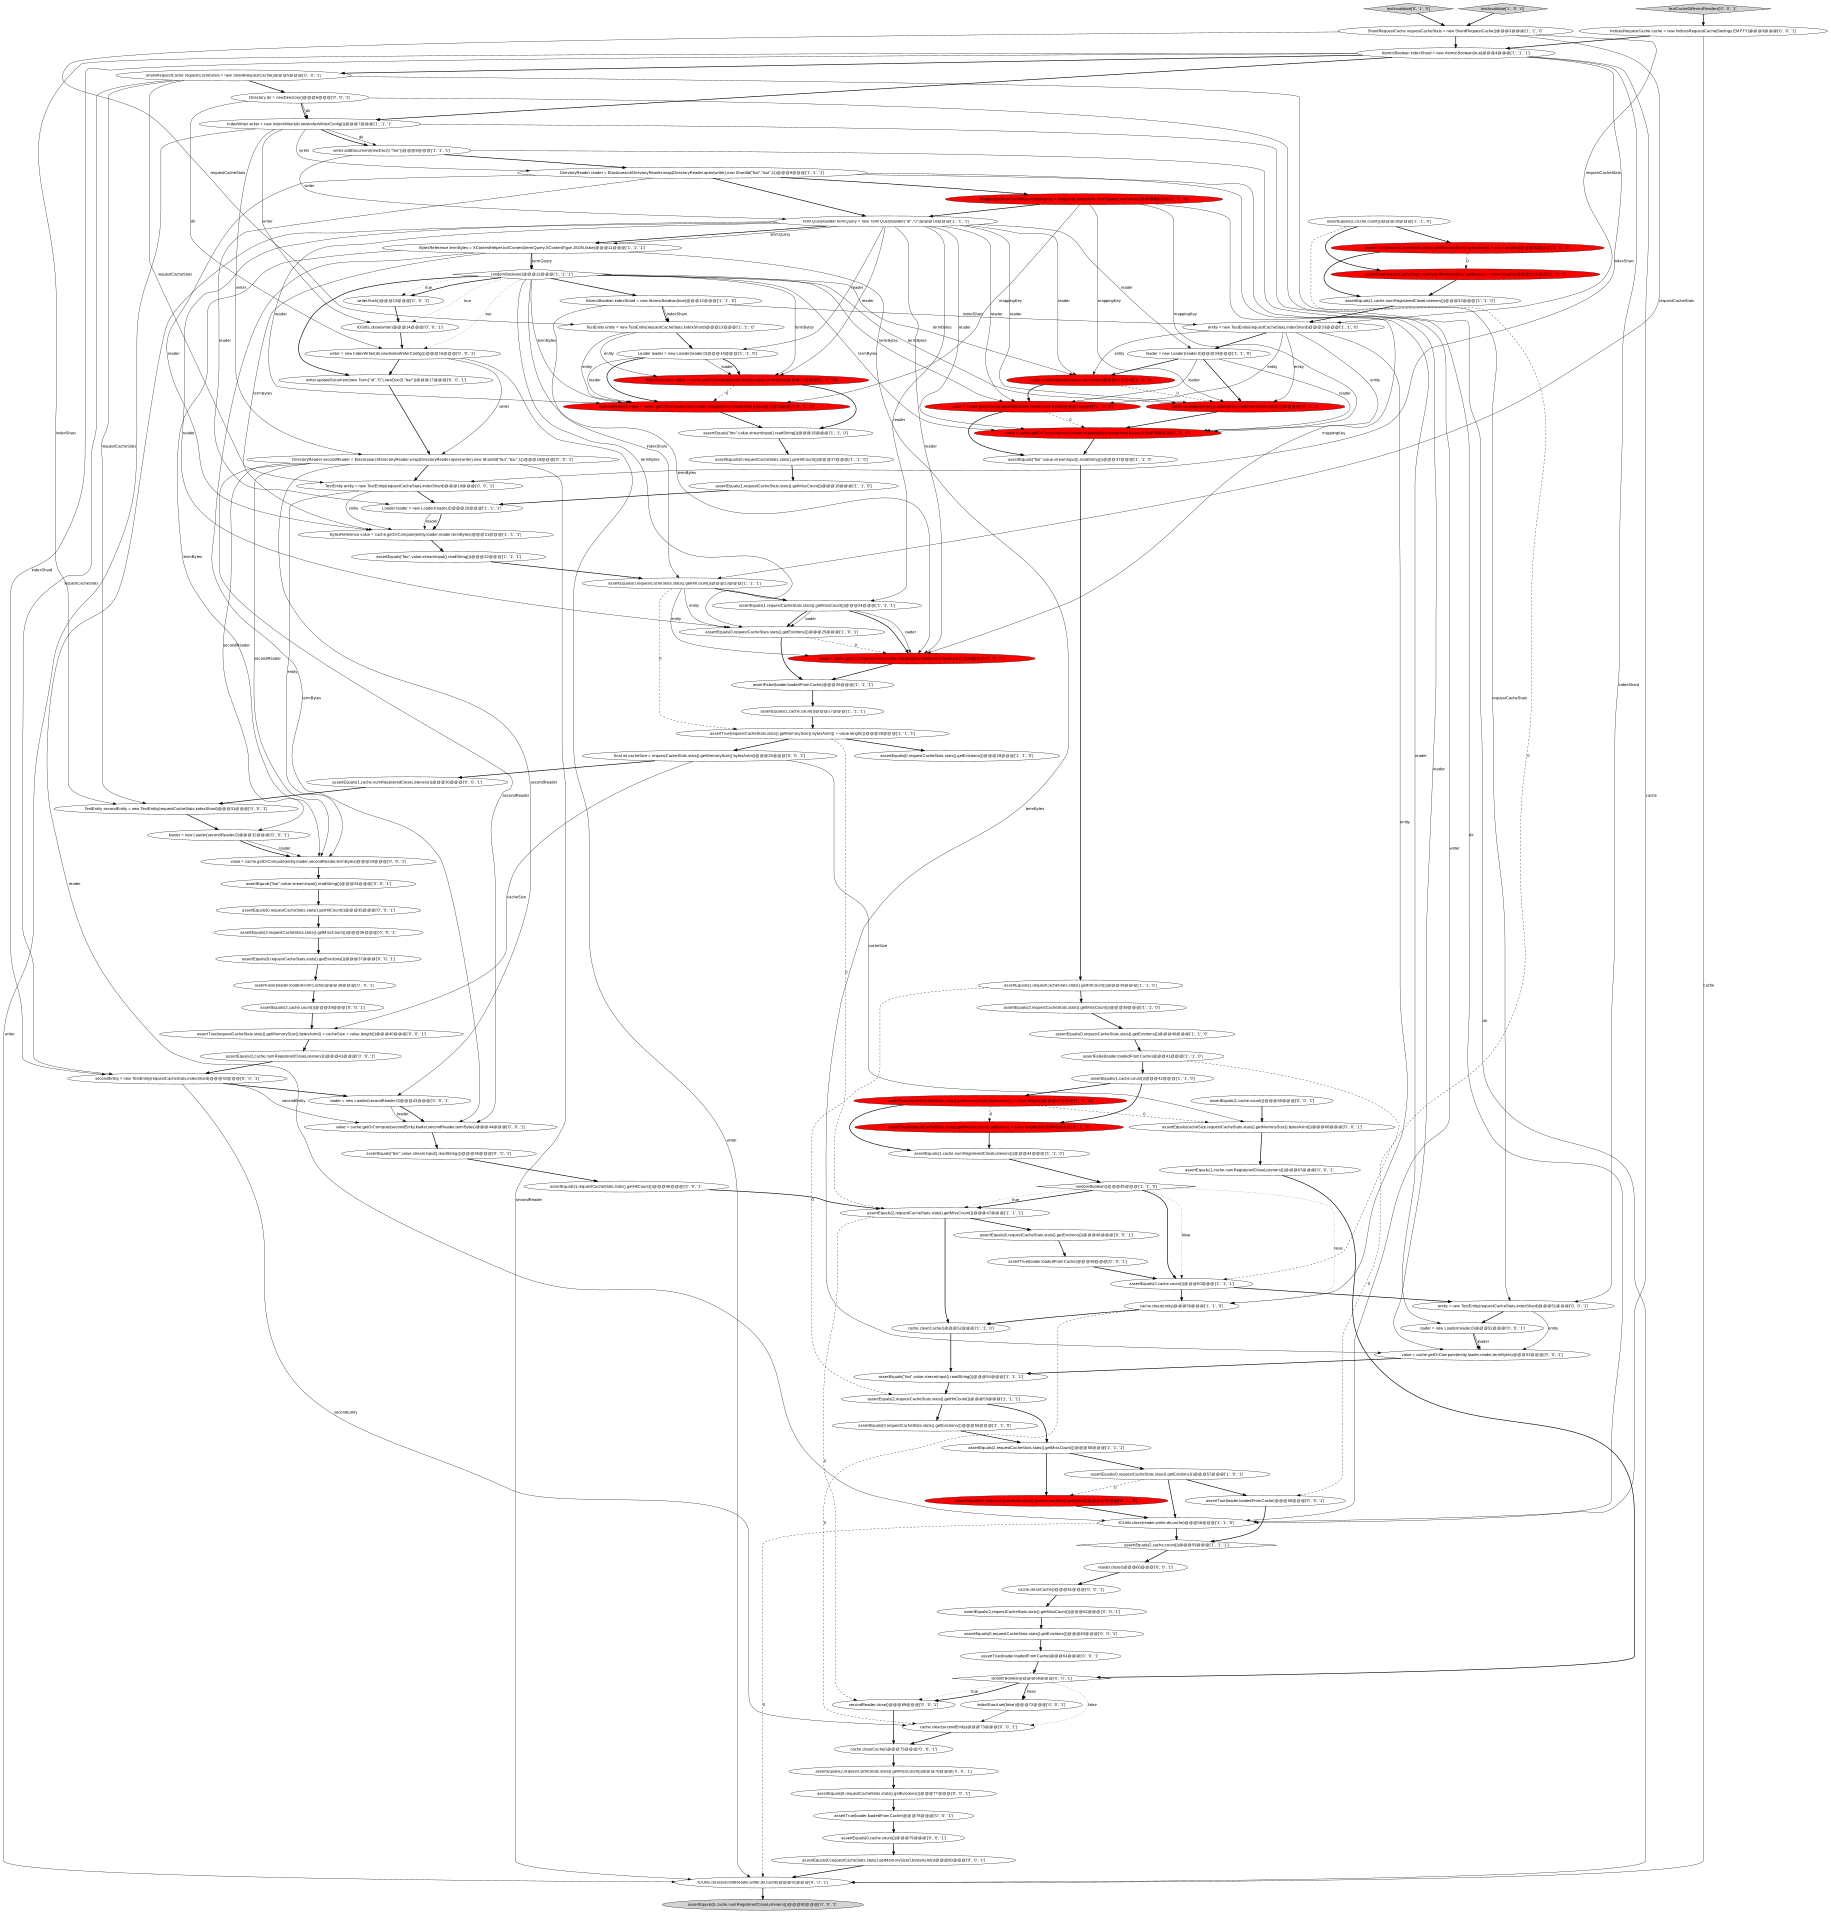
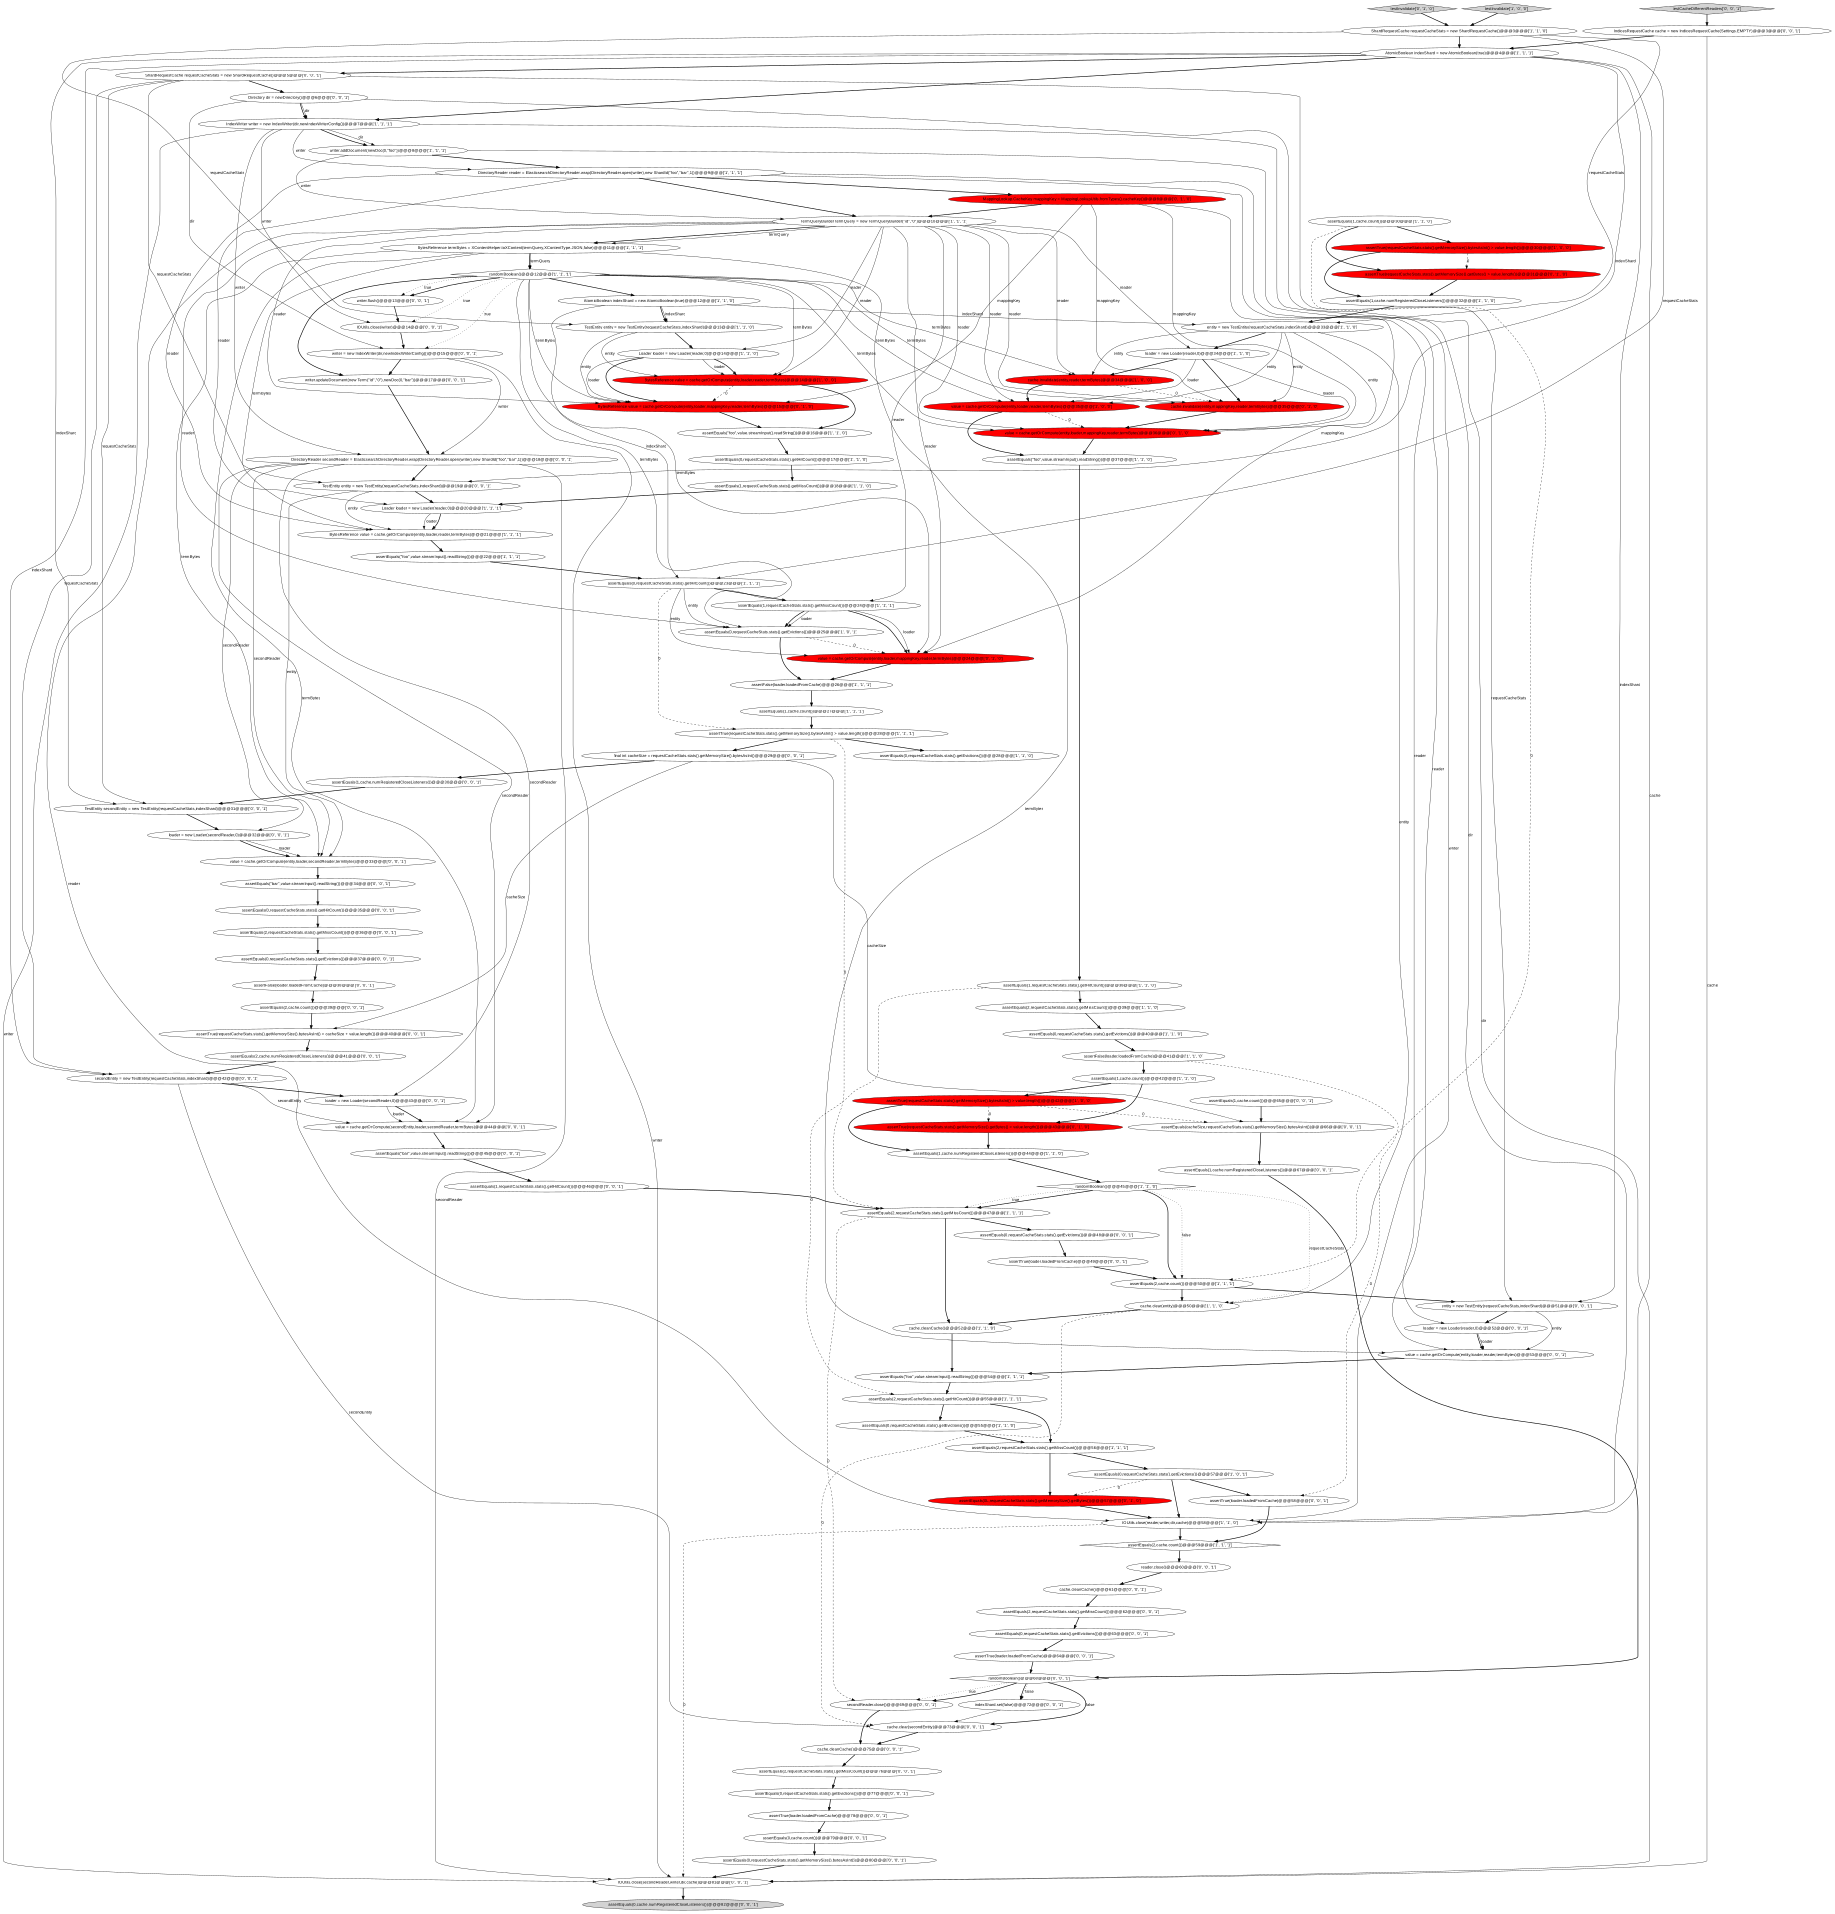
edge "randomBoolean()@@@45@@@['1', '1', '0']" -> "cache.clear(entity)@@@50@@@['1', '1', '0']": label "false" -> "requestCacheStats"
edge "randomBoolean()@@@68@@@['0', '0', '1']" -> "cache.clear(secondEntity)@@@73@@@['0', '0', '1']": style dotted -> bold
